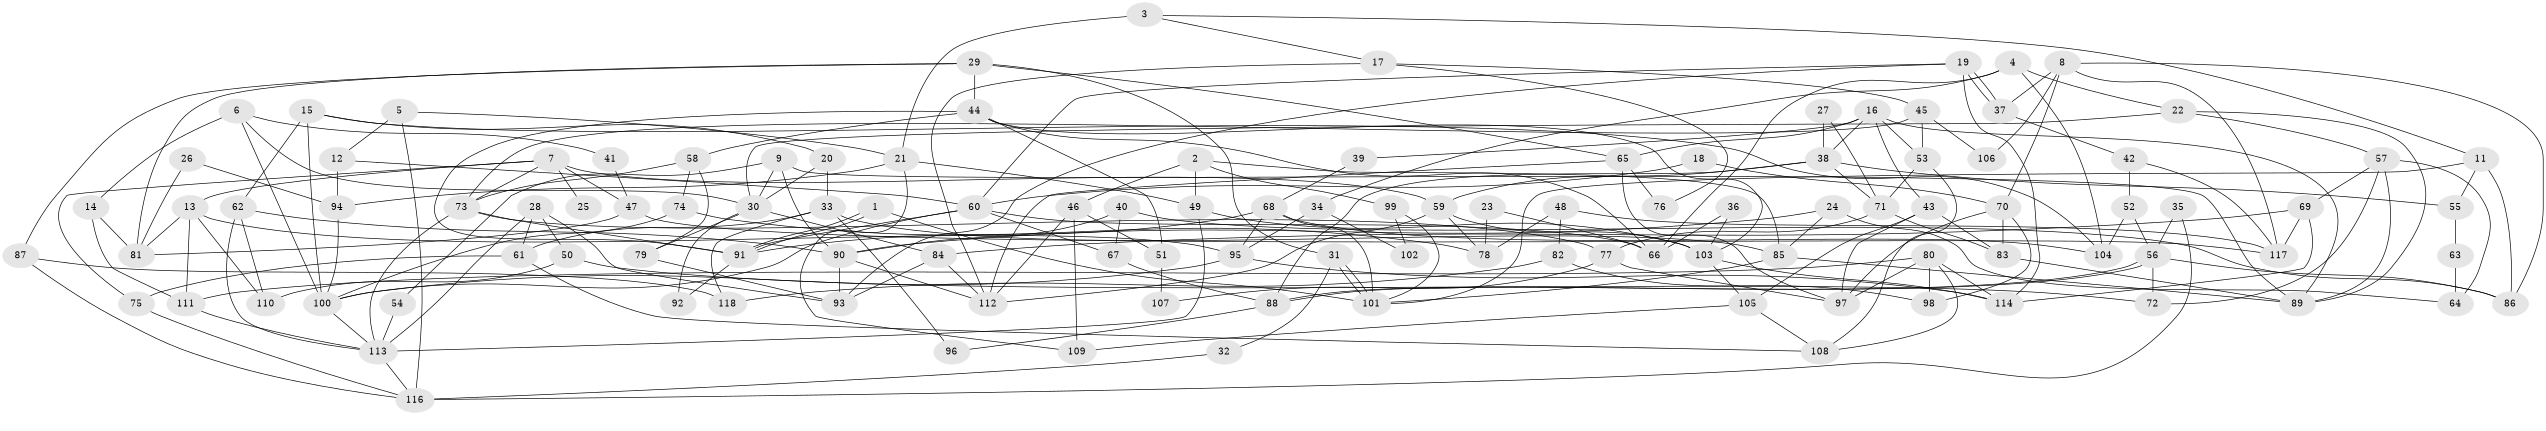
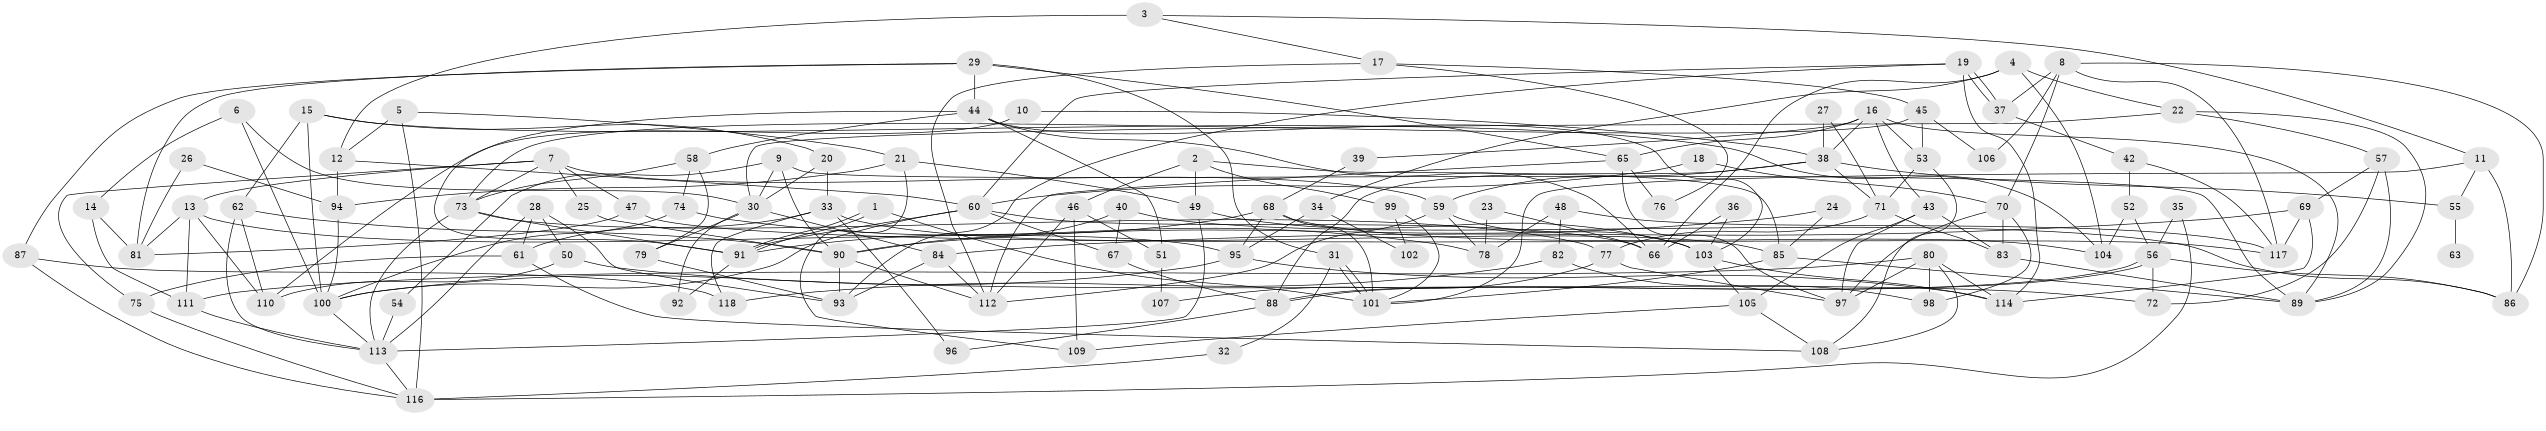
edge "3" -- "21": now "3" -- "12"
node "10": added
node "41": removed
edge "25" -- "90": added
node "64": removed
